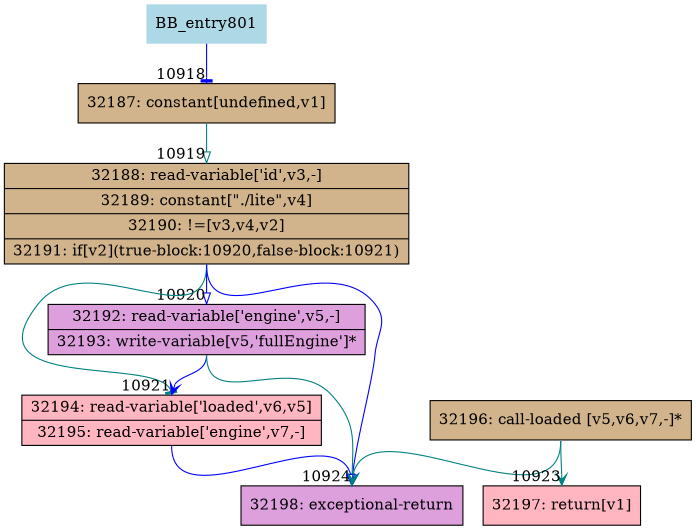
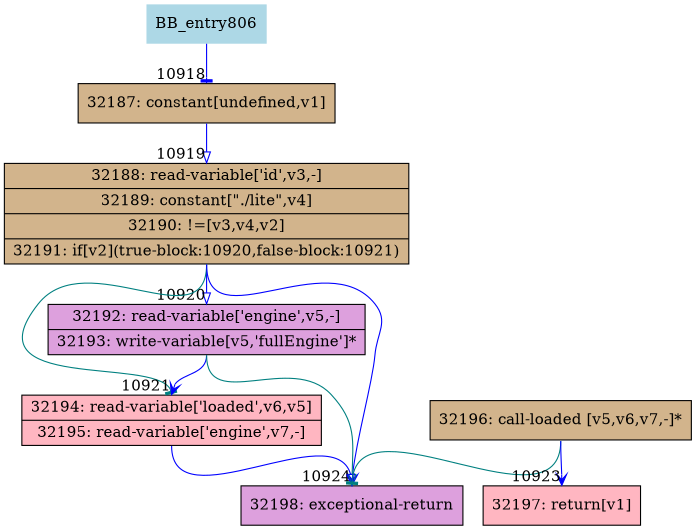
node "BB_entry801": label "BB_entry801" -> "BB_entry806"
edge "32187: constant[undefined,v1]" -> "32188: read-variable['id',v3,-]": color teal -> blue
edge "32196: call-loaded [v5,v6,v7,-]*" -> "32197: return[v1]": color teal -> blue
edge "32196: call-loaded [v5,v6,v7,-]*" -> "32198: exceptional-return": arrowhead vee -> tee
